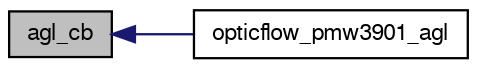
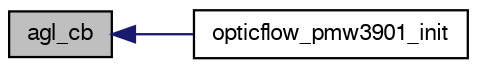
node "opticflow_pmw3901_agl": label "opticflow_pmw3901_agl" -> "opticflow_pmw3901_init"
